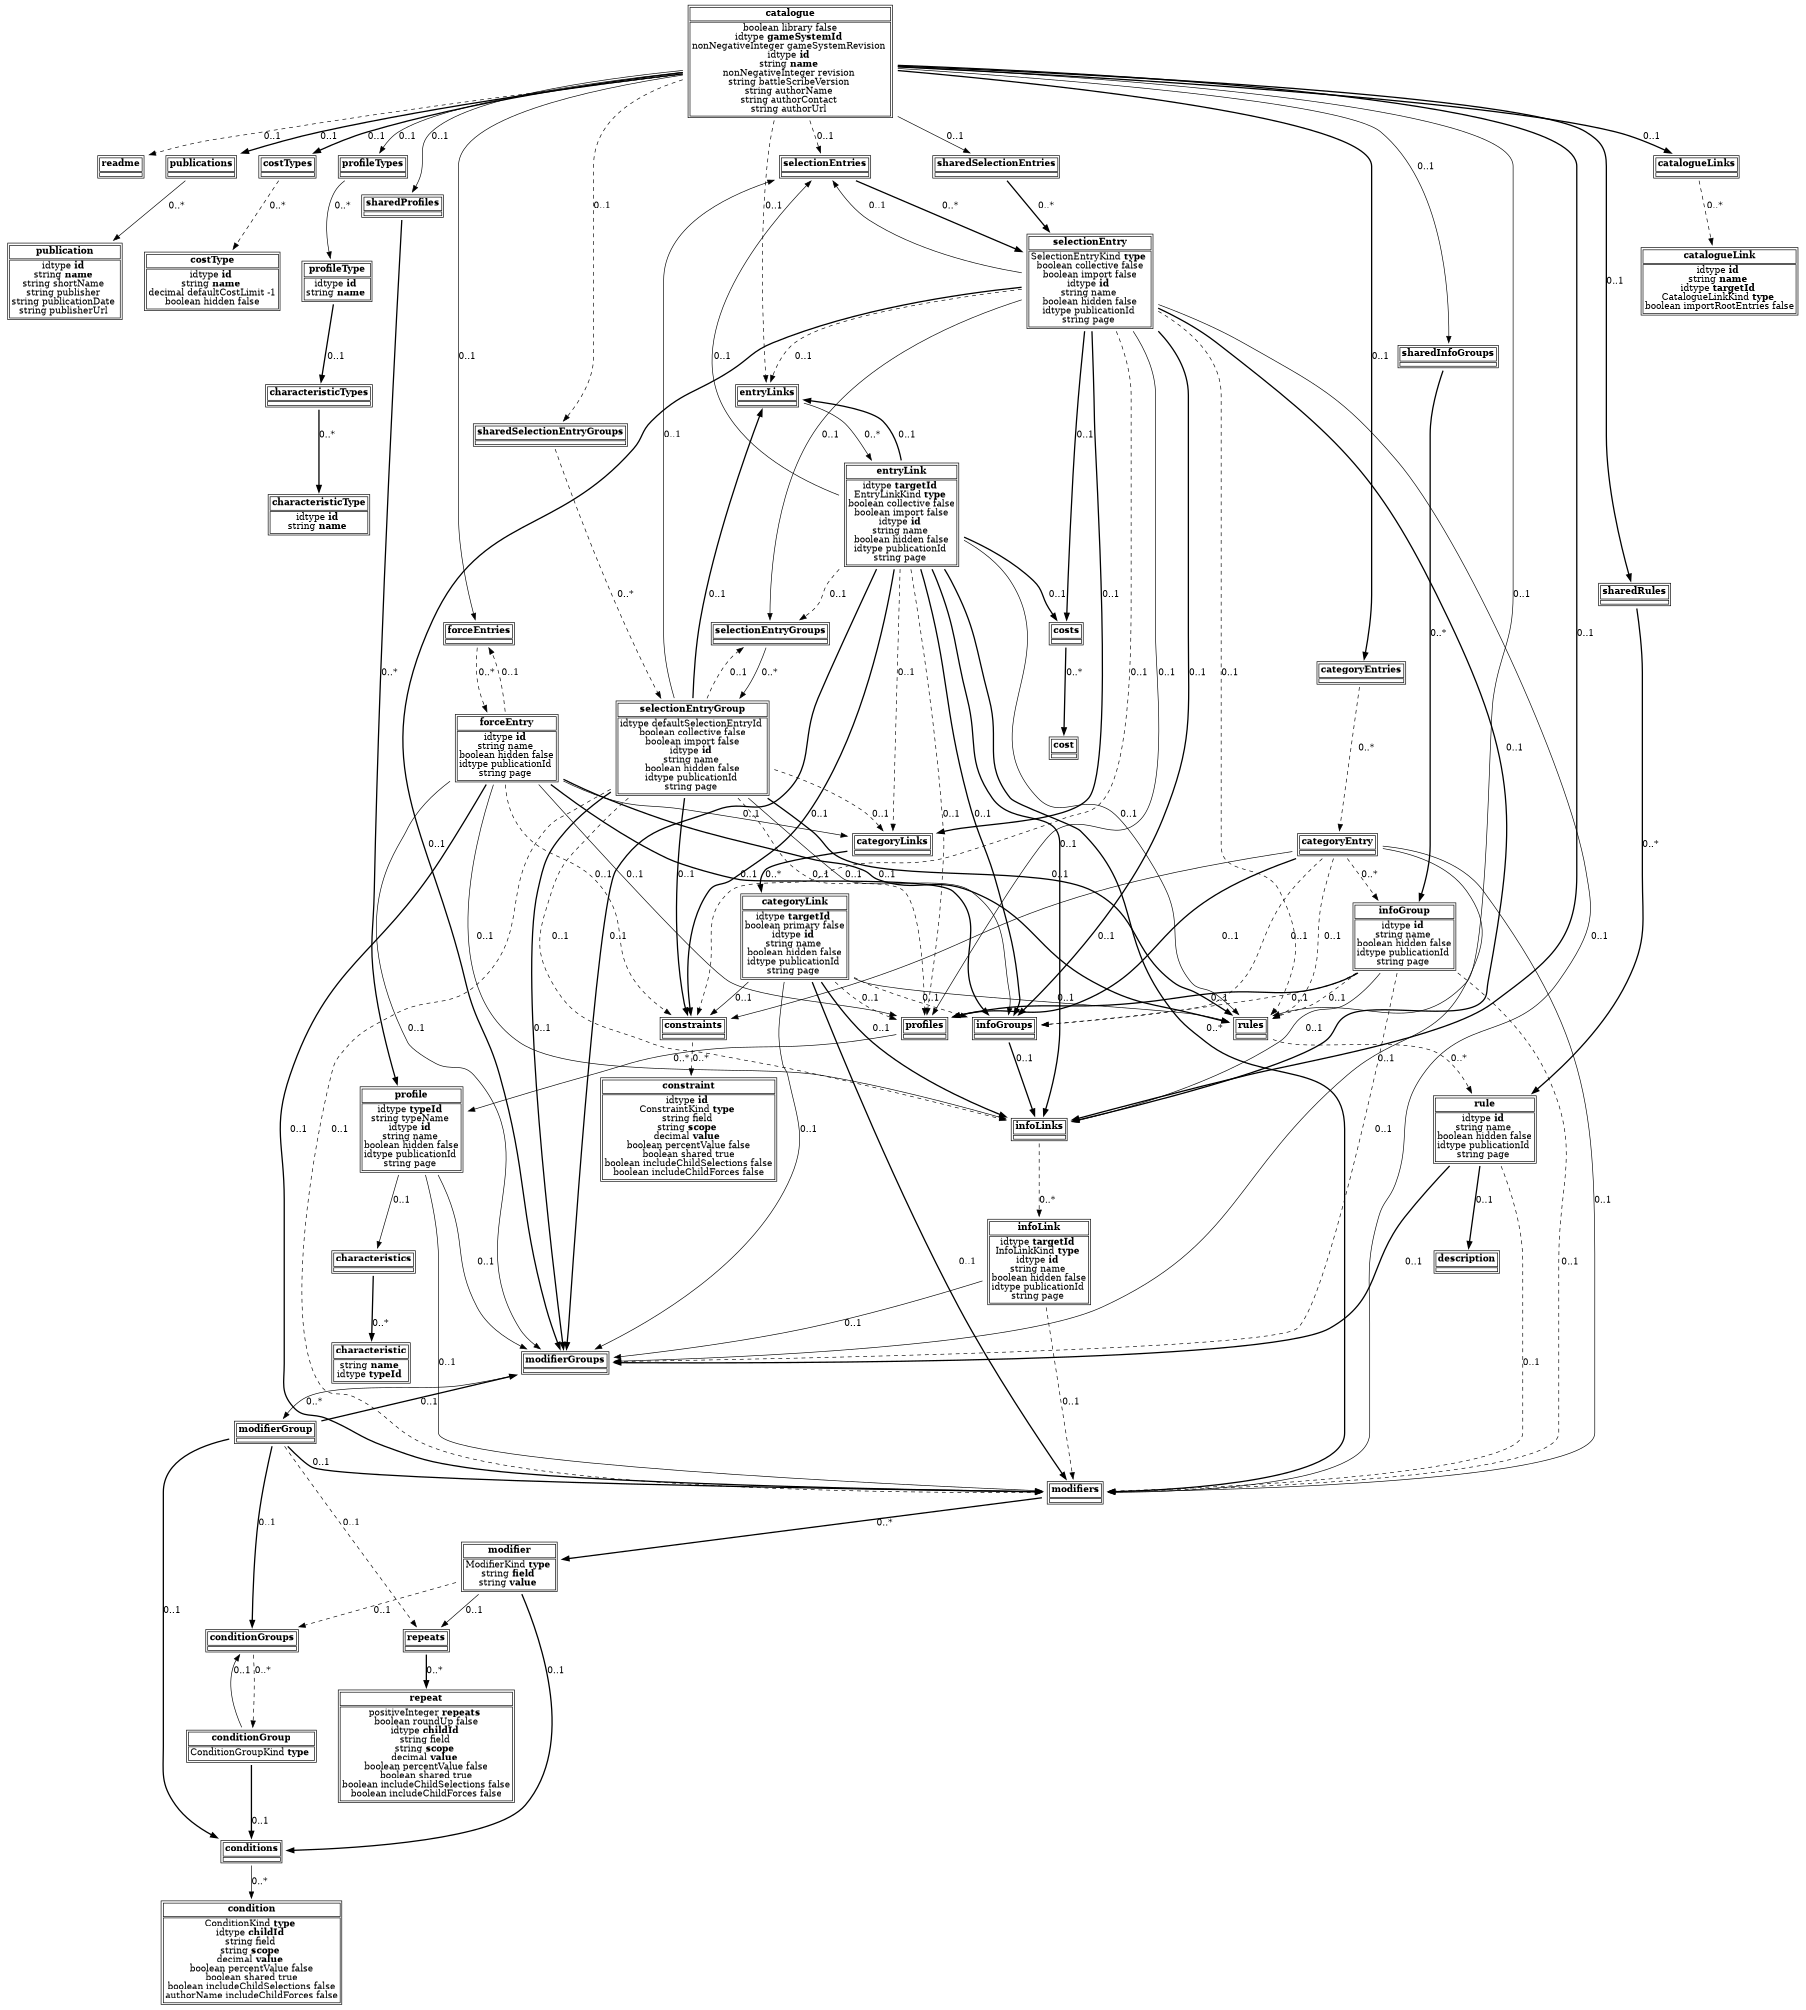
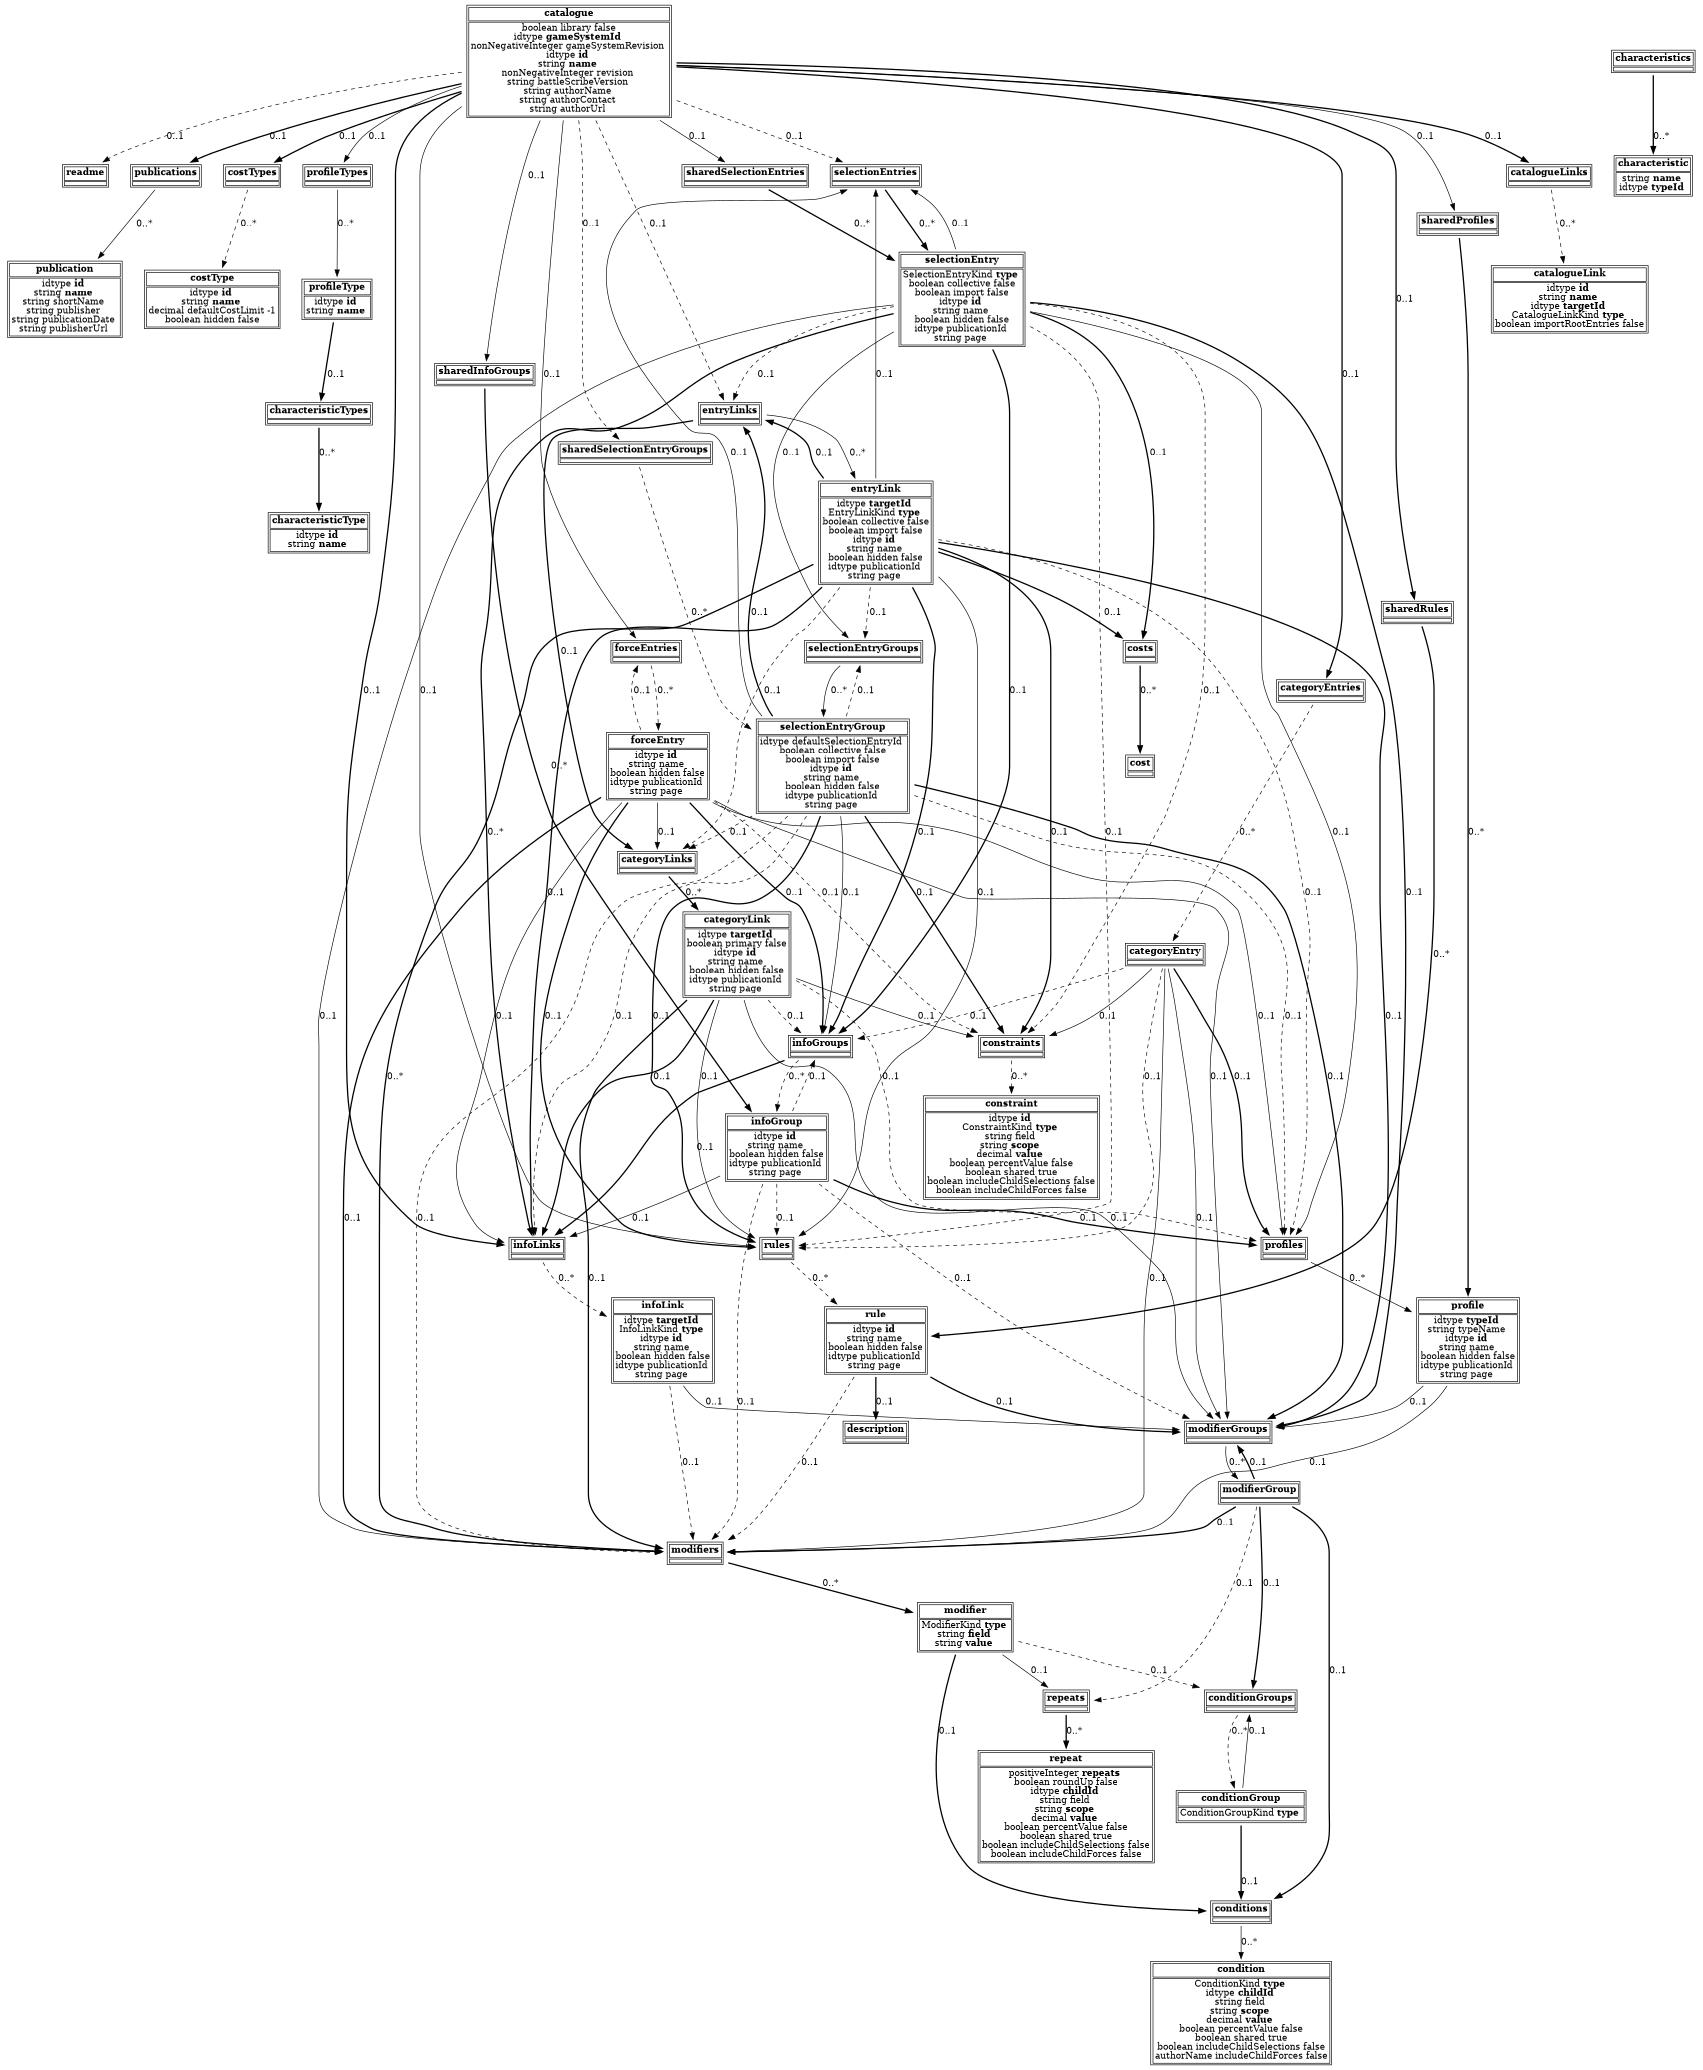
edge "selectionEntry" -> "categoryLinks": now "entryLinks" -> "categoryLinks"
edge "selectionEntry" -> "infoLinks": label "0..1" -> "0..*"
edge "categoryEntry" -> "infoGroup": now "infoGroups" -> "infoGroup"
edge "profile" -> "characteristics": removed, label "0..1"
